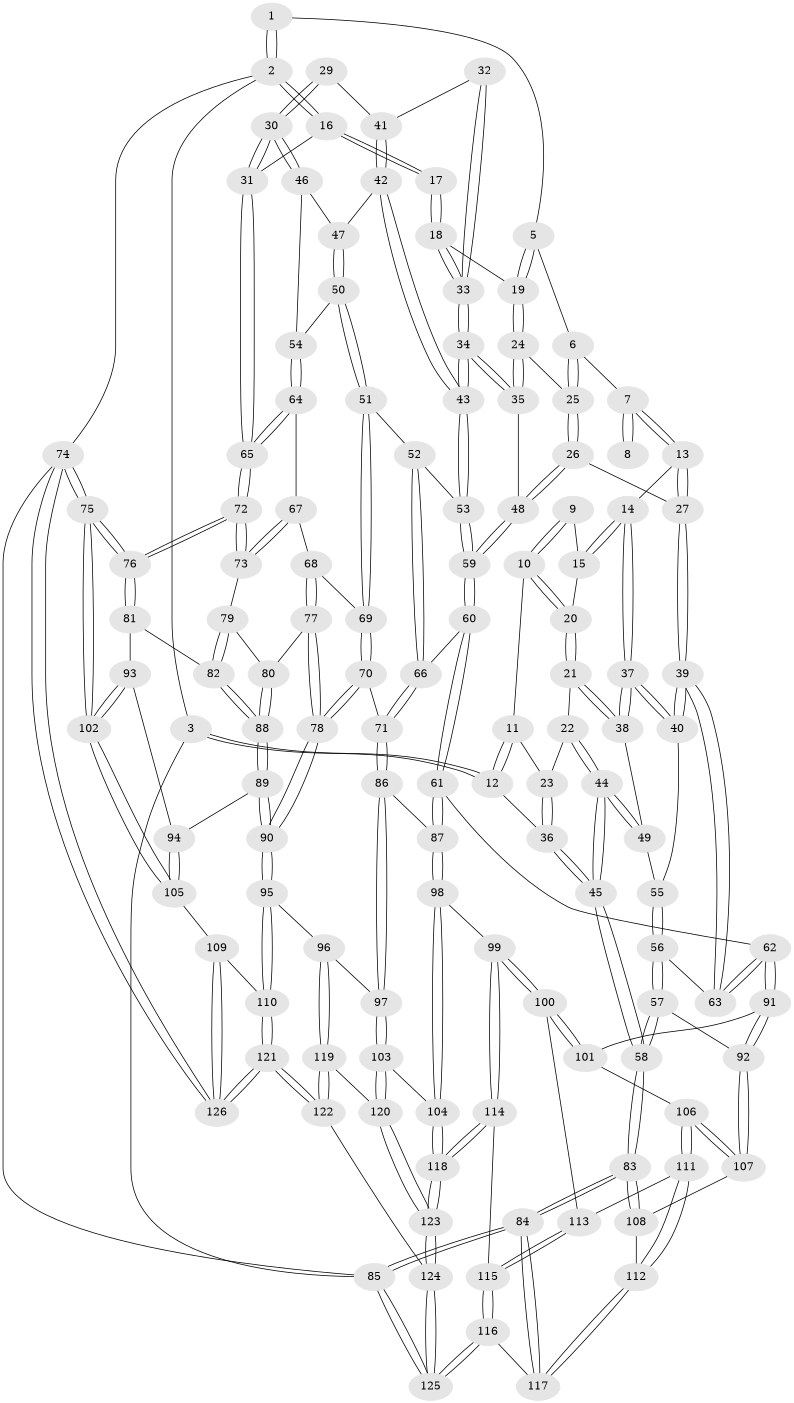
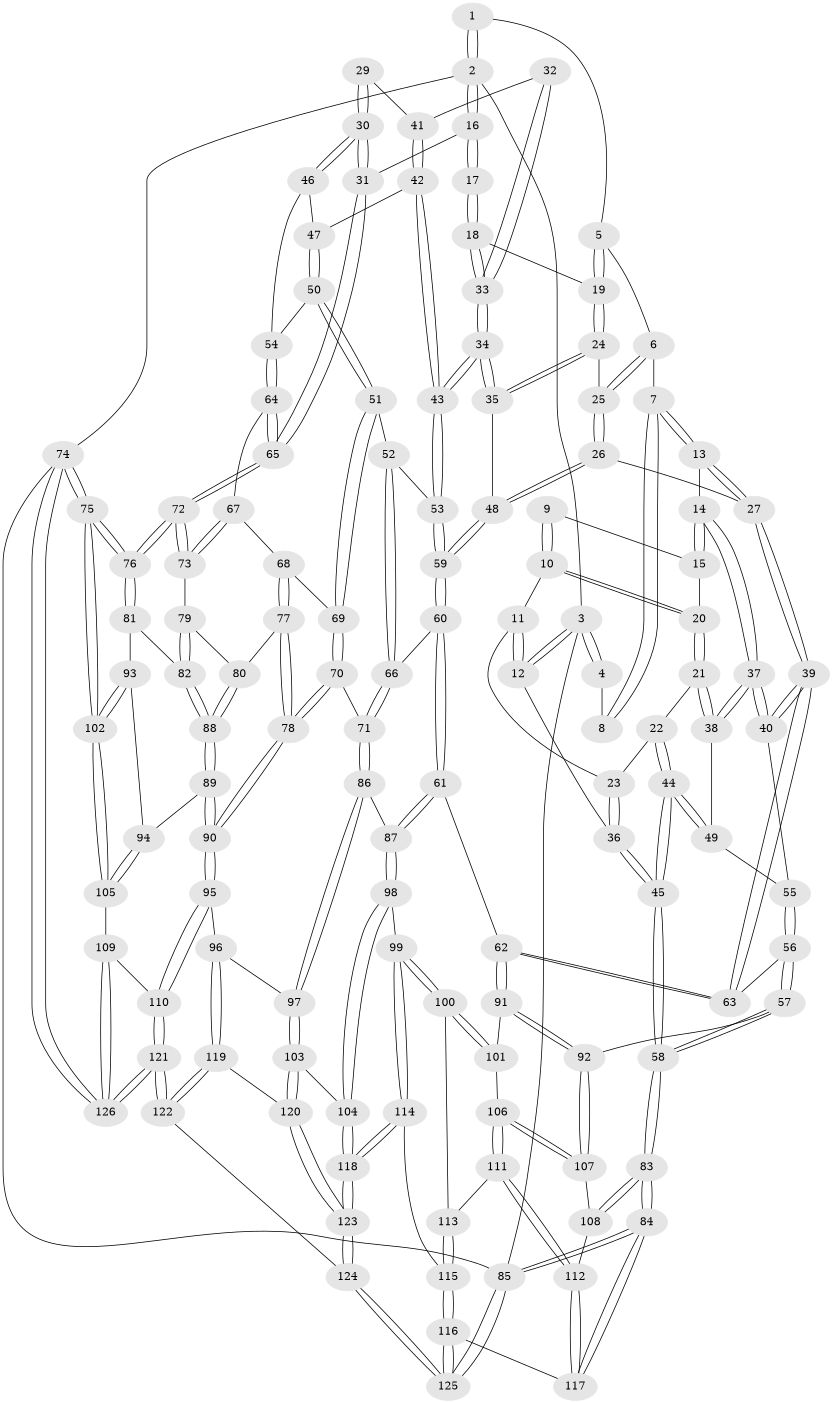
node "4": added
